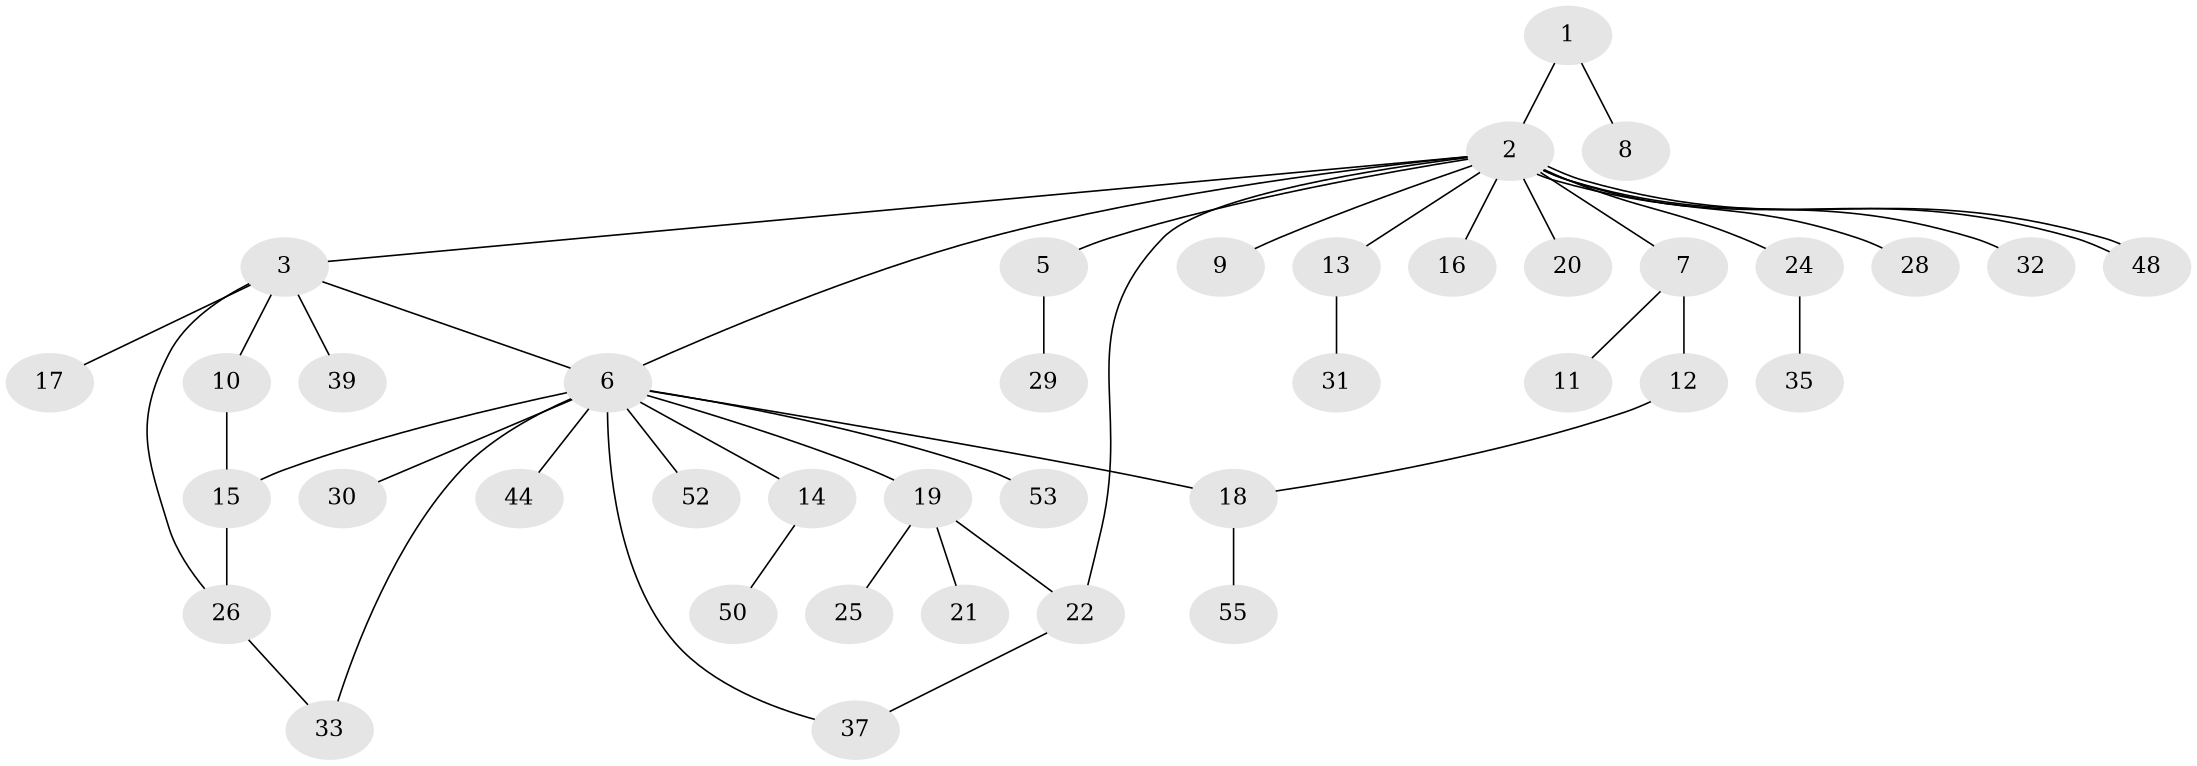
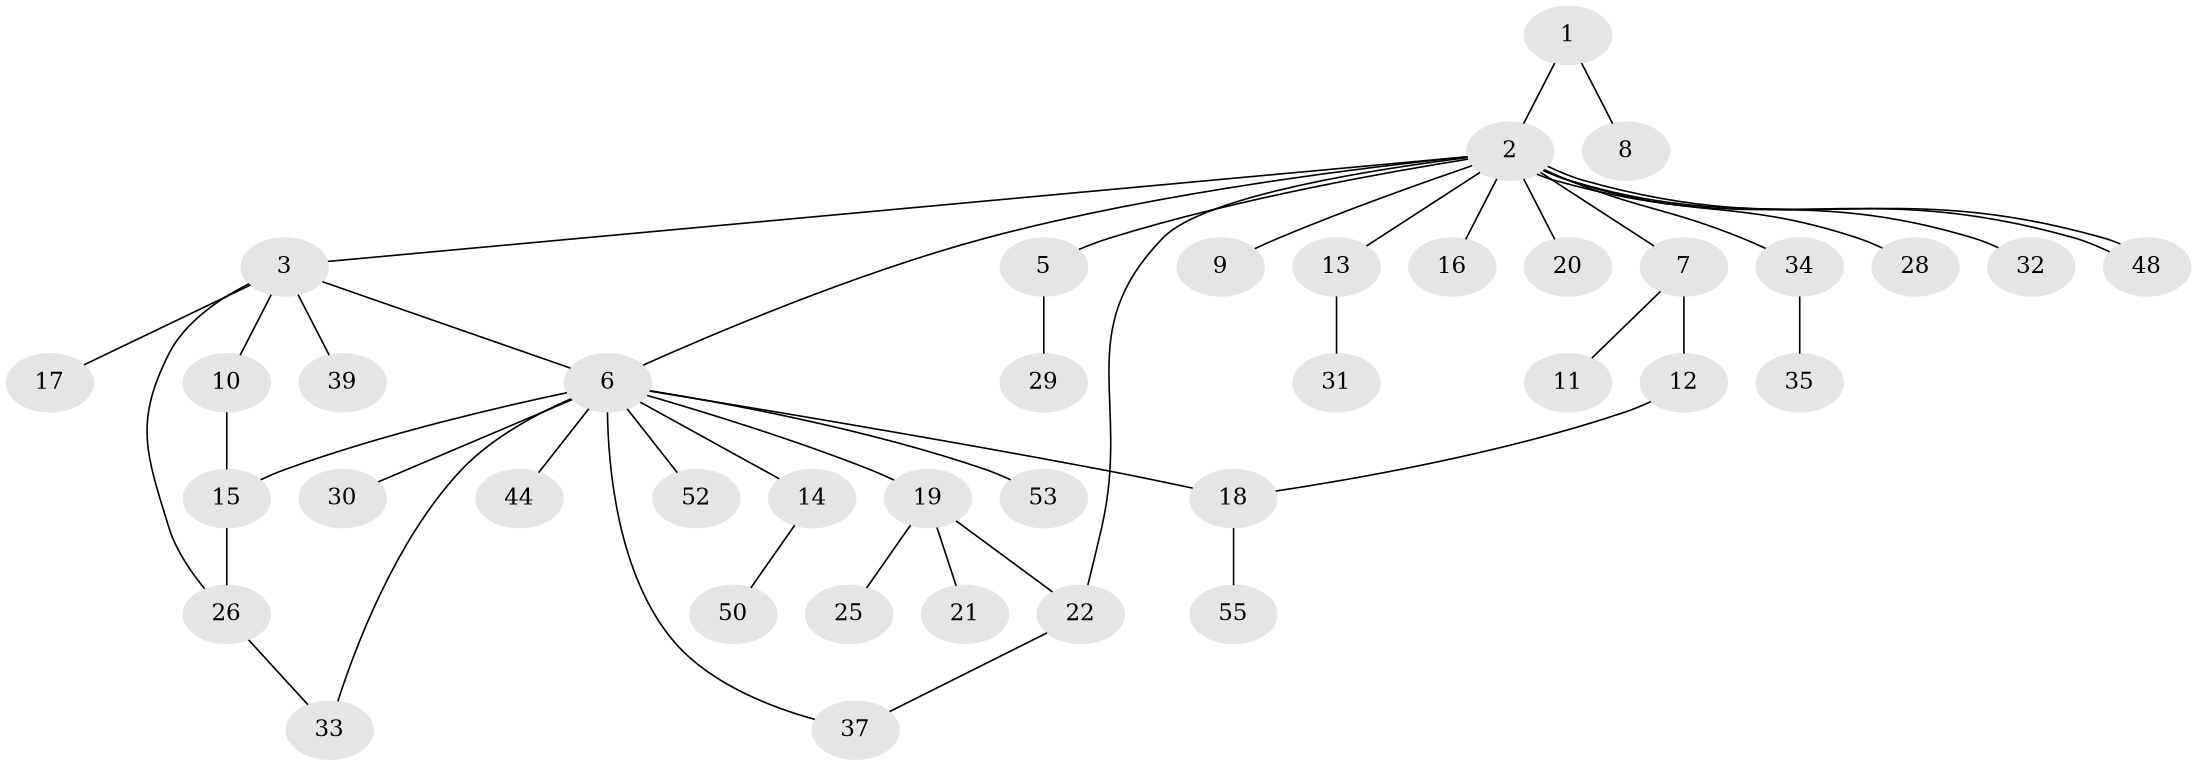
node "24": label "24" -> "34"
